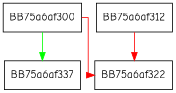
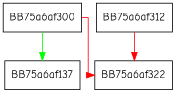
node "BB75a6af337": label "BB75a6af337" -> "BB75a6af137"
